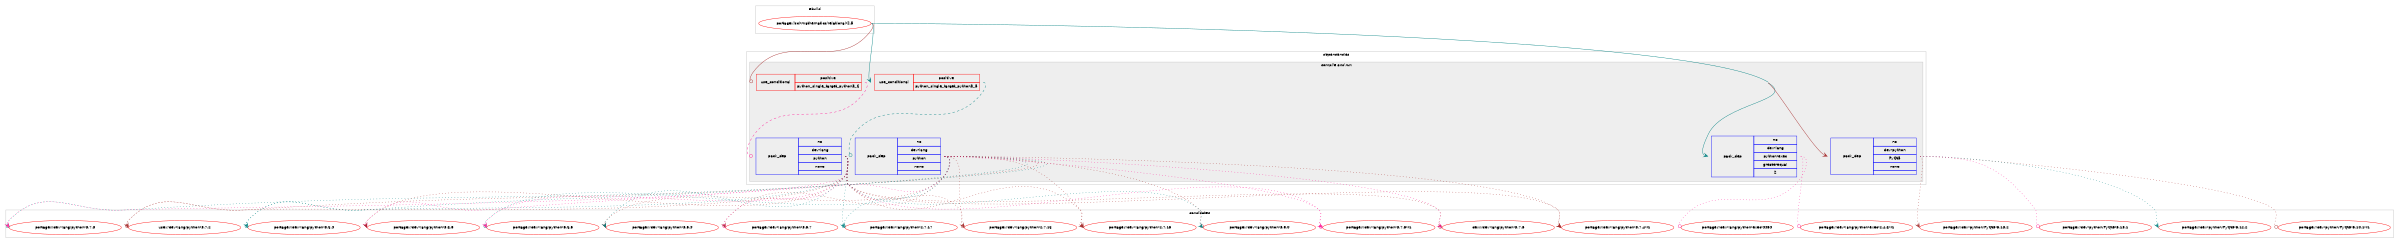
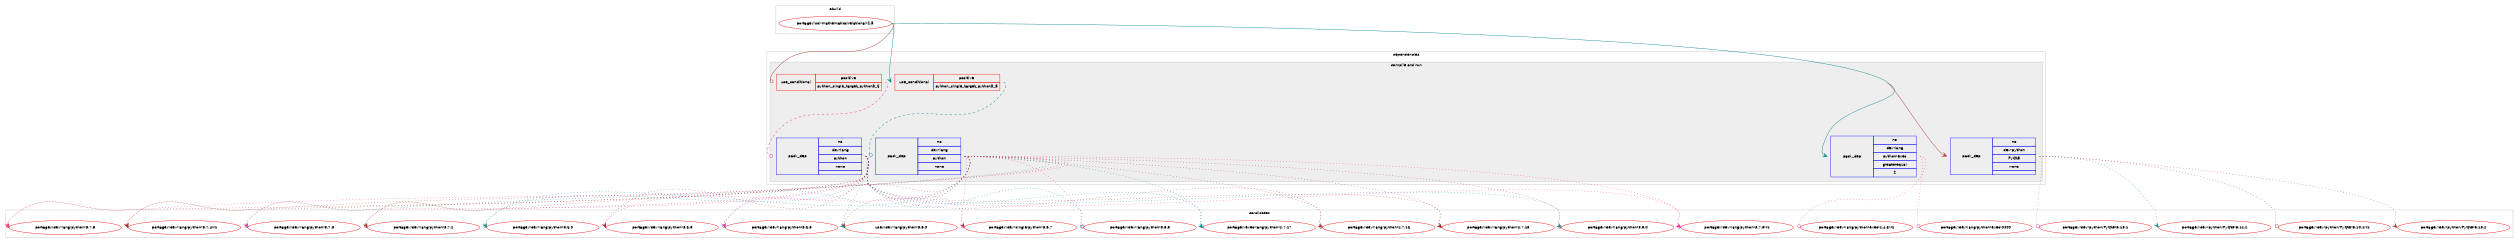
node "use://dev-lang/python-3.7.2": label "use://dev-lang/python-3.7.2" -> "portage://dev-lang/python-3.7.2"
node "portage://dev-lang/python-3.5.9": label "portage://dev-lang/python-3.5.9" -> "use://dev-lang/python-3.5.9"
node "portage://dev-lang/python-3.5.7": label "portage://dev-lang/python-3.5.7" -> "portage://dev-single/python-3.5.7"
node "portage://dev-lang/python-2.7.17": label "portage://dev-lang/python-2.7.17" -> "portage://exec-lang/python-2.7.17"
node "portage://dev-lang/python-3.5.5": added
node "dev://dev-lang/python-3.7.5": label "dev://dev-lang/python-3.7.5" -> "portage://dev-lang/python-3.7.5"
node "portage://dev-lang/python-exec-9959": label "portage://dev-lang/python-exec-9959" -> "portage://dev-lang/python-exec-9999"
